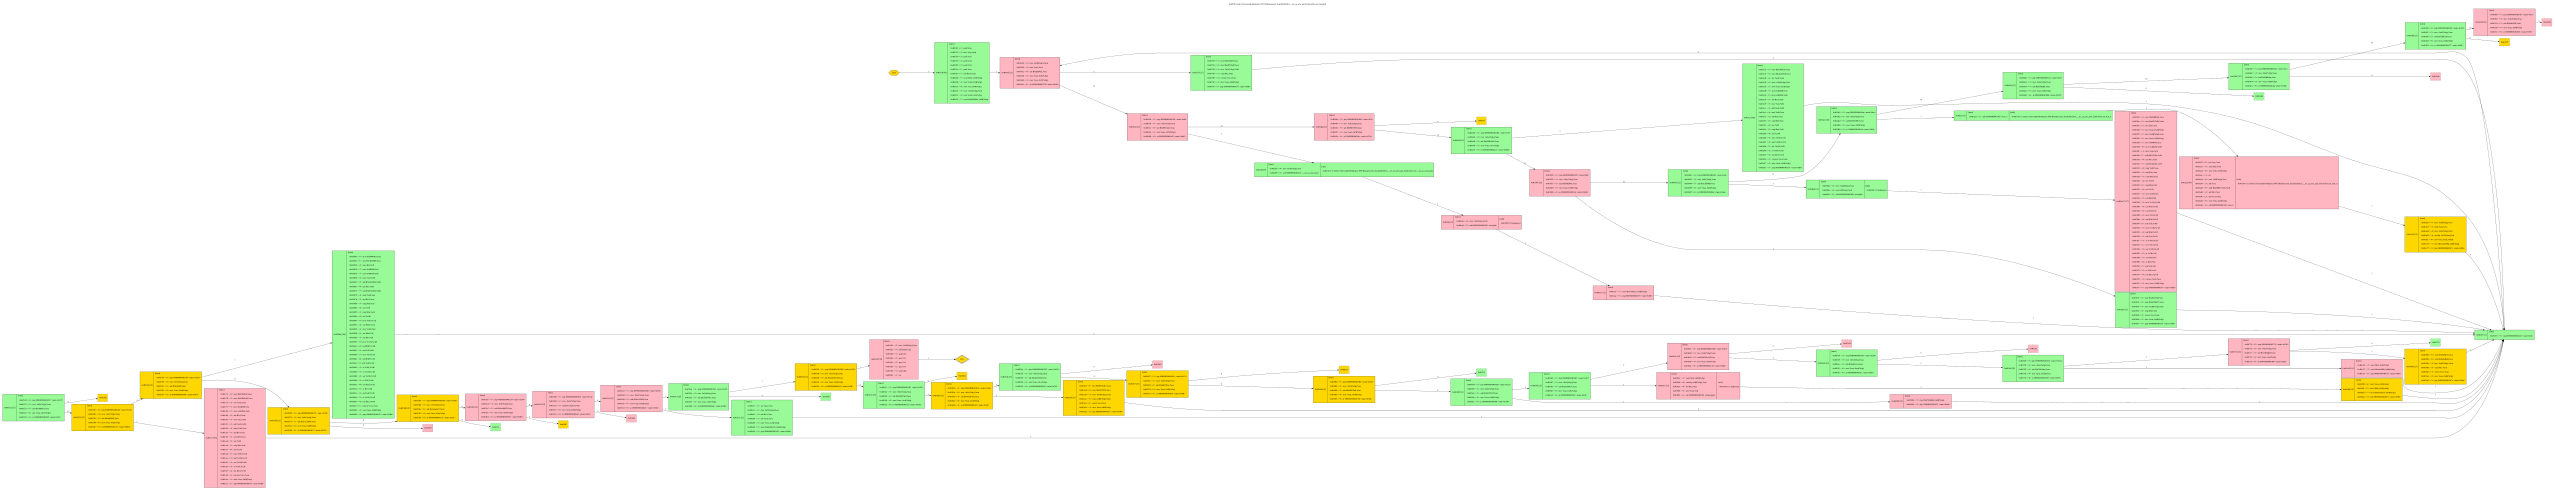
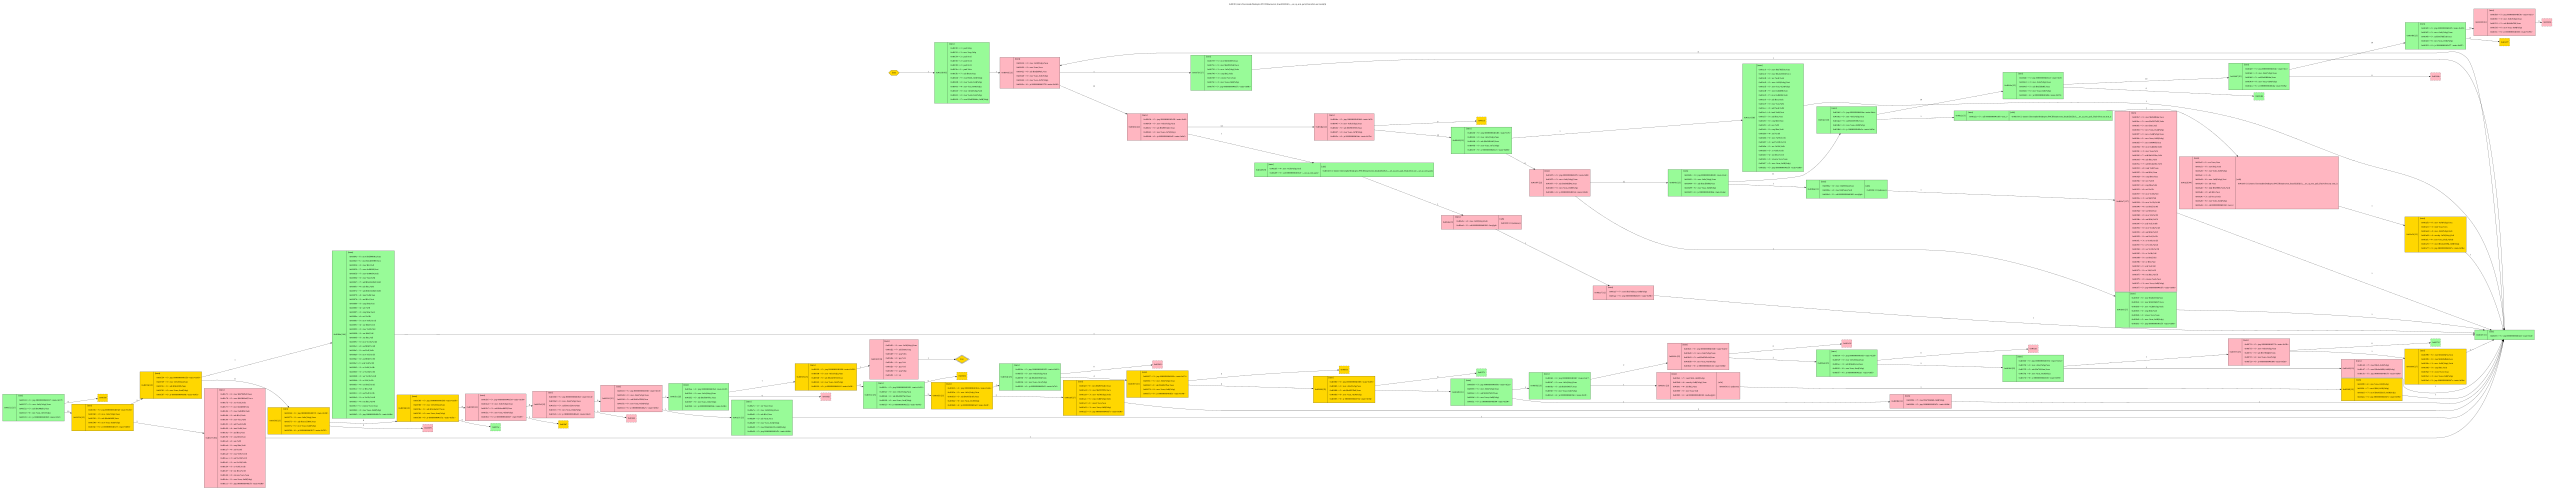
node "0x4019ab": fillcolor palegreen -> lightpink
